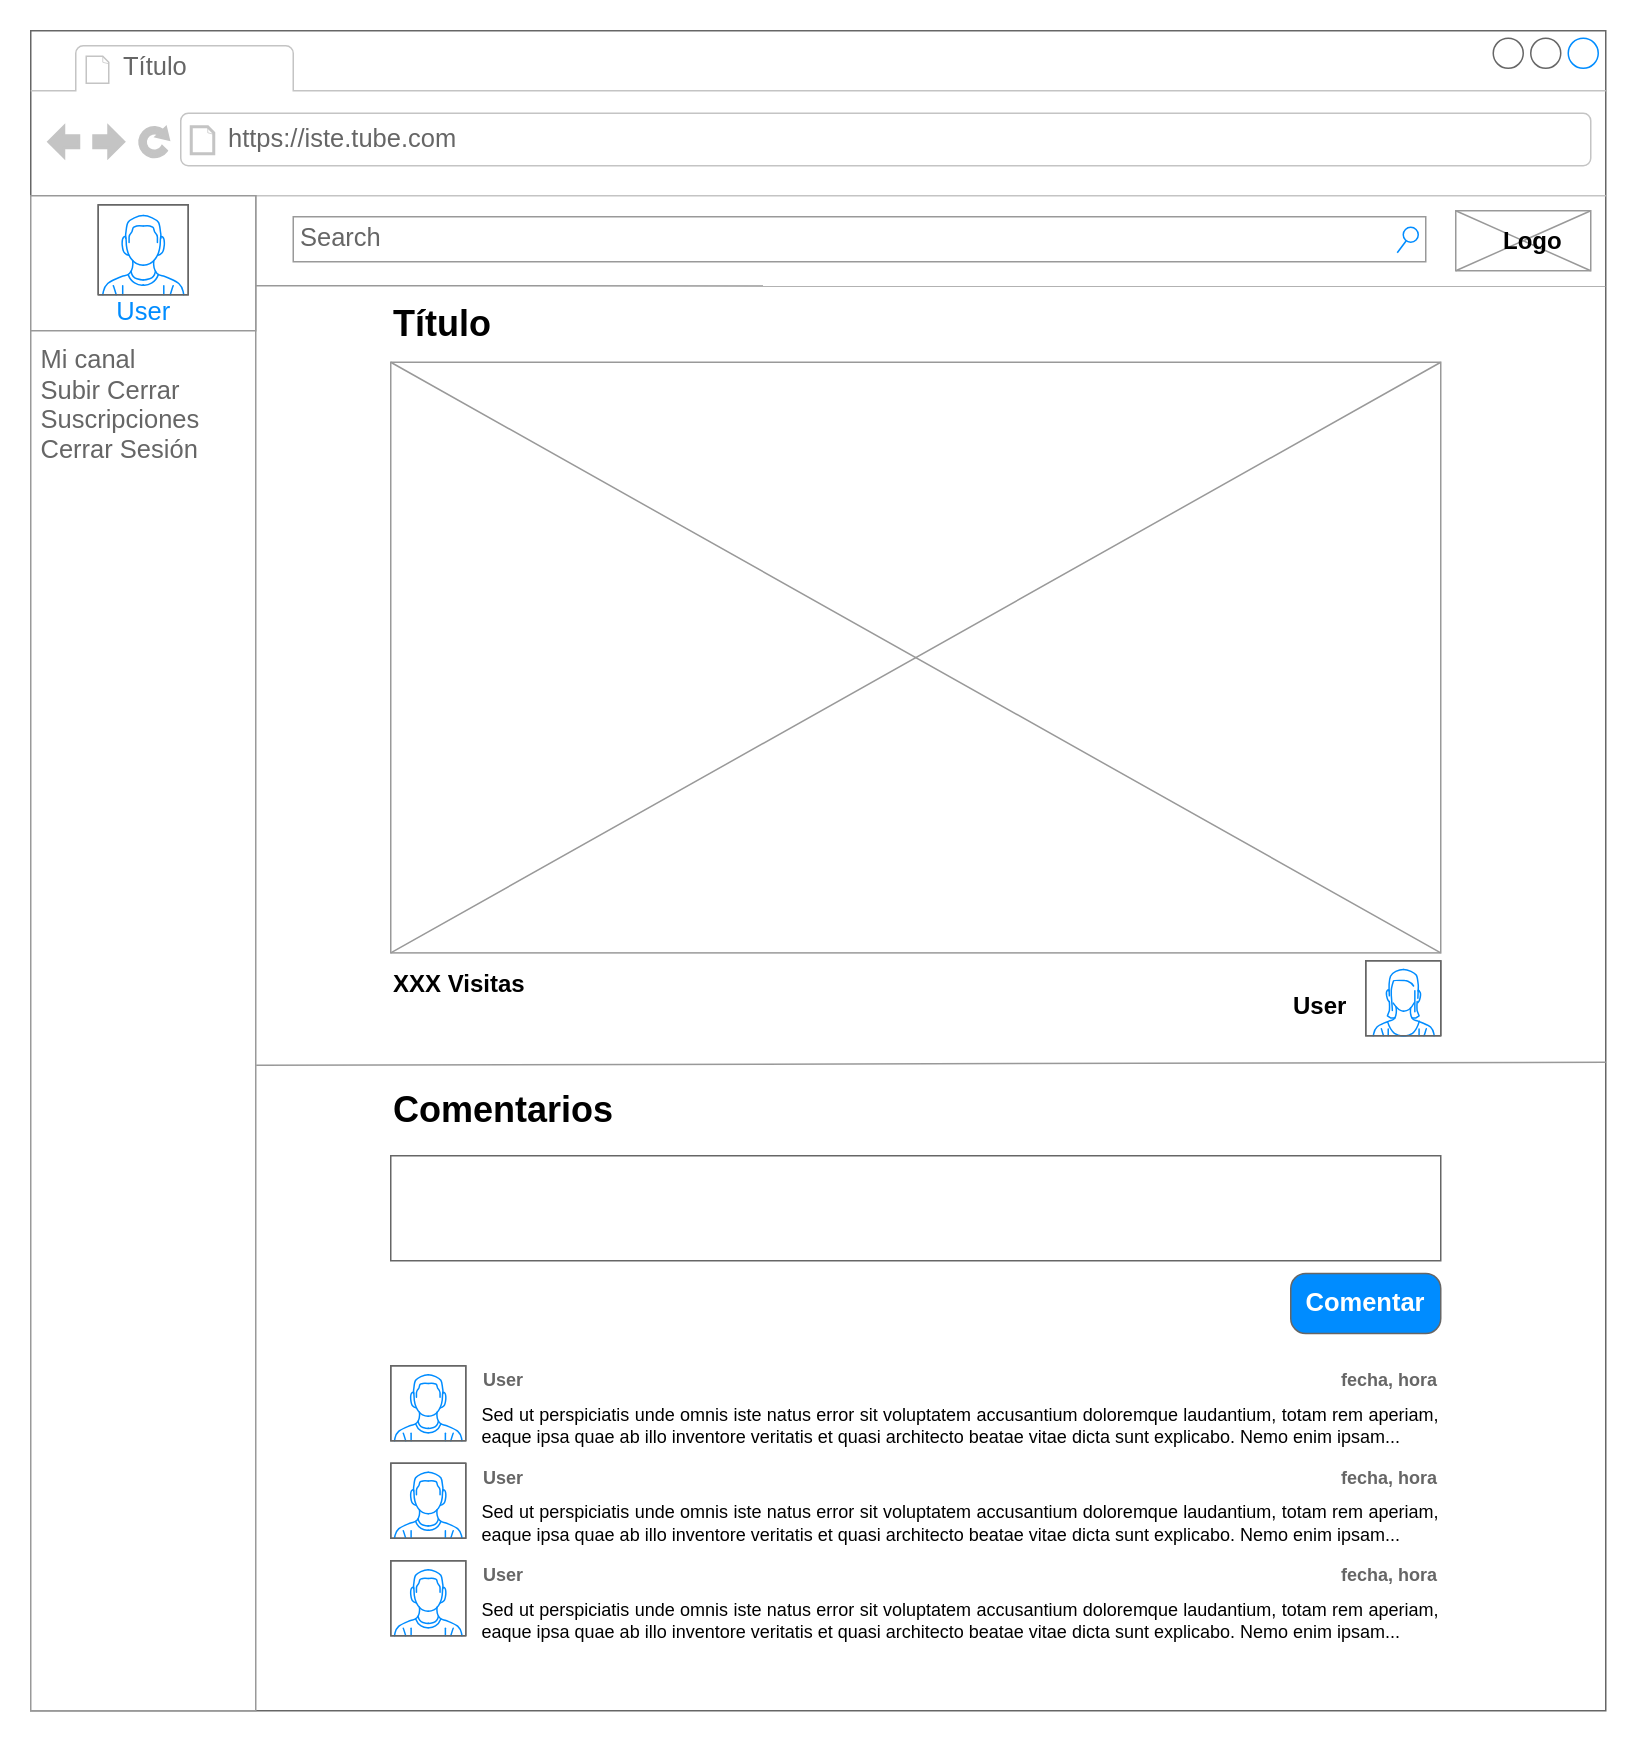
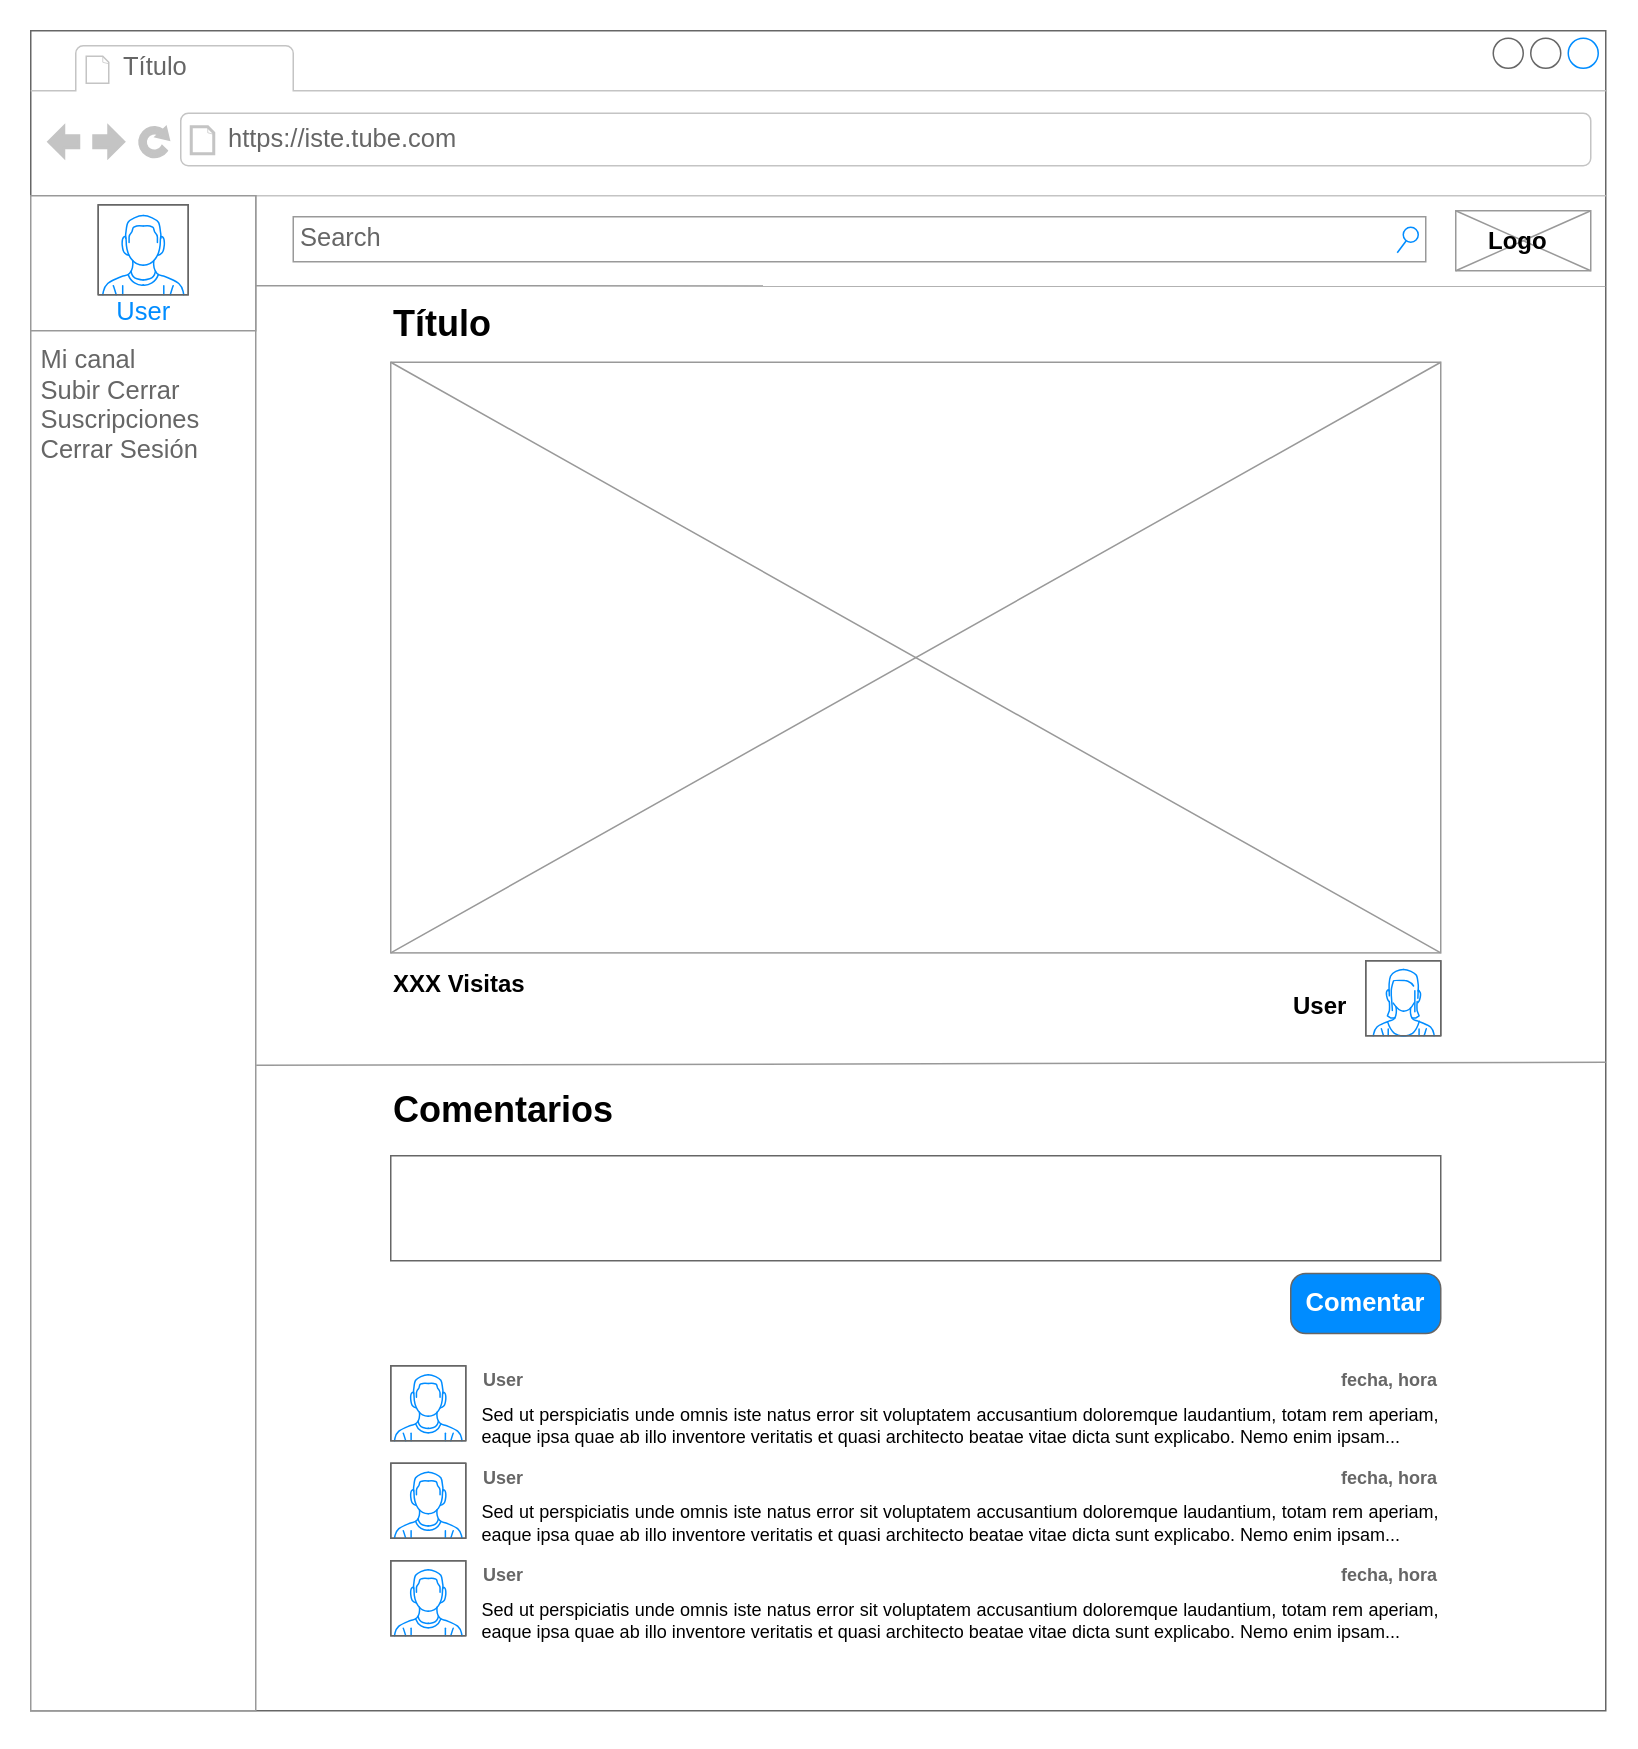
node "Logo": moved (1538, 241) -> (1523, 241)
